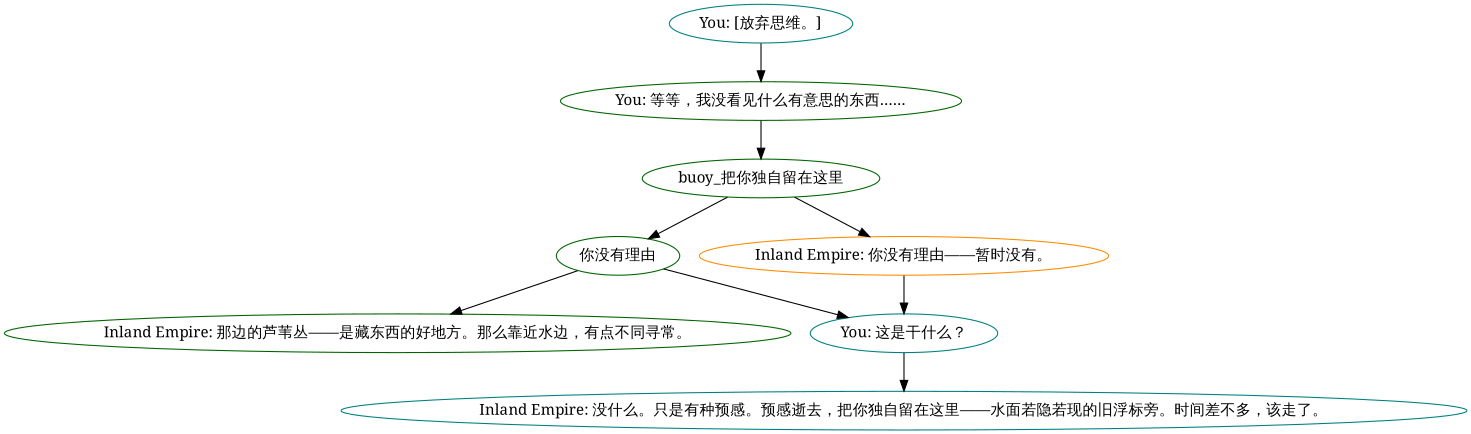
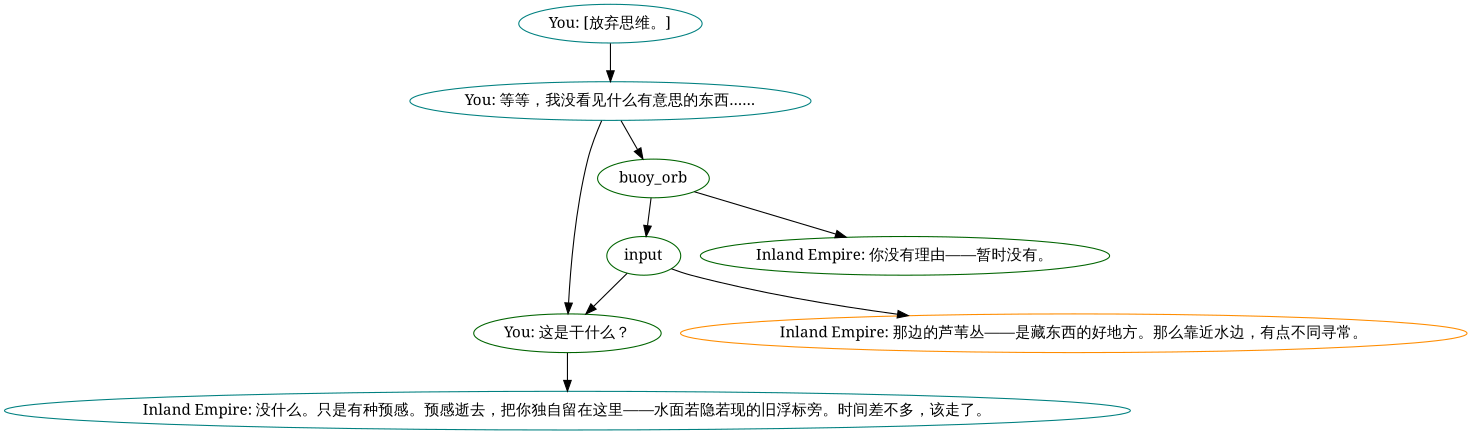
node "You: 等等，我没看见什么有意思的东西……": color darkgreen -> teal
node "buoy_把你独自留在这里": label "buoy_把你独自留在这里" -> "buoy_orb"
node "你没有理由": label "你没有理由" -> "input"
node "Inland Empire: 你没有理由——暂时没有。": color darkorange -> darkgreen
edge "Inland Empire: 你没有理由——暂时没有。" -> "You: 这是干什么？": now "You: 等等，我没看见什么有意思的东西……" -> "You: 这是干什么？"
node "Inland Empire: 那边的芦苇丛——是藏东西的好地方。那么靠近水边，有点不同寻常。": color darkgreen -> darkorange
node "You: 这是干什么？": color teal -> darkgreen
